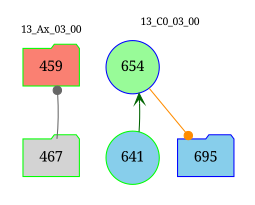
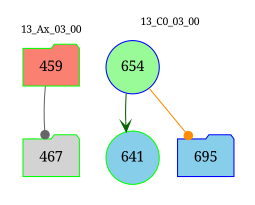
edge "467" -> "459": reversed
edge "641" -> "654": reversed
